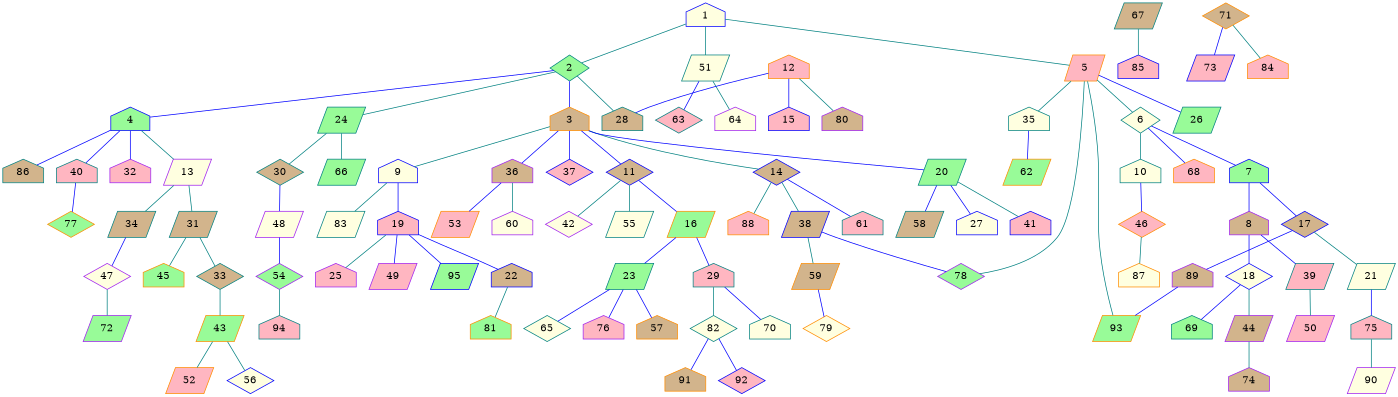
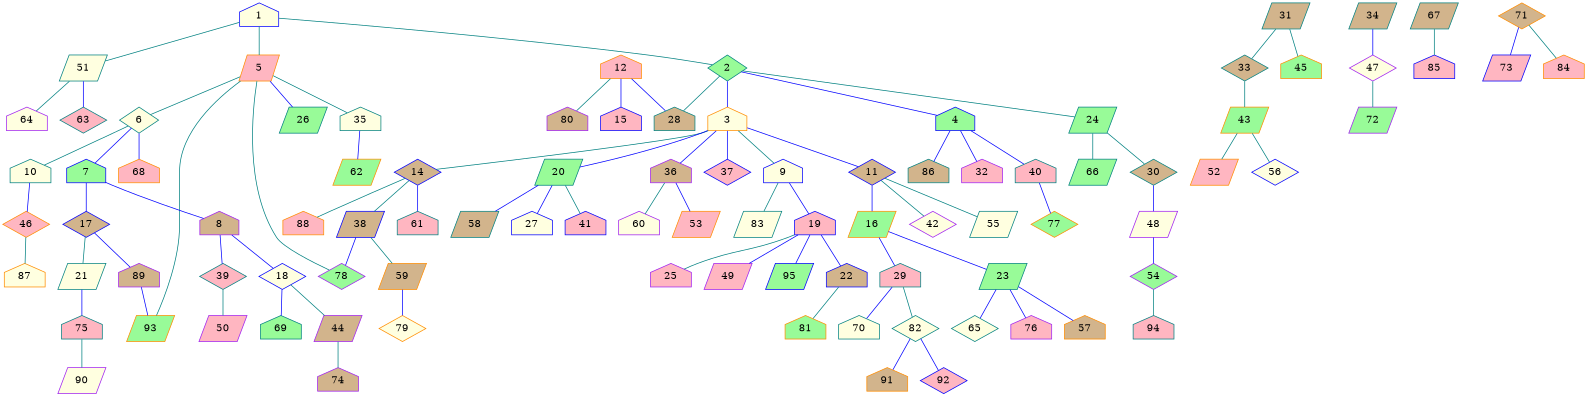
node "3": fillcolor tan -> lightyellow
node "13": removed
node "39": shape parallelogram -> diamond
